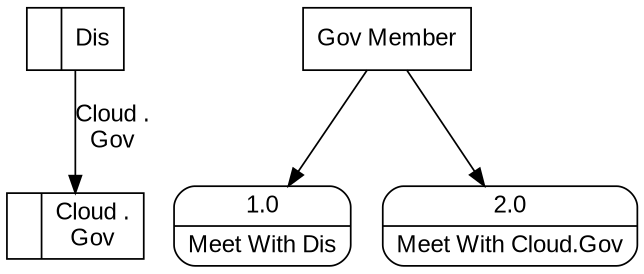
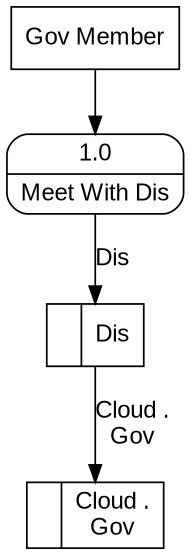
node "2.0": removed
edge "1.0" -> "Dis": added, label "Dis"
